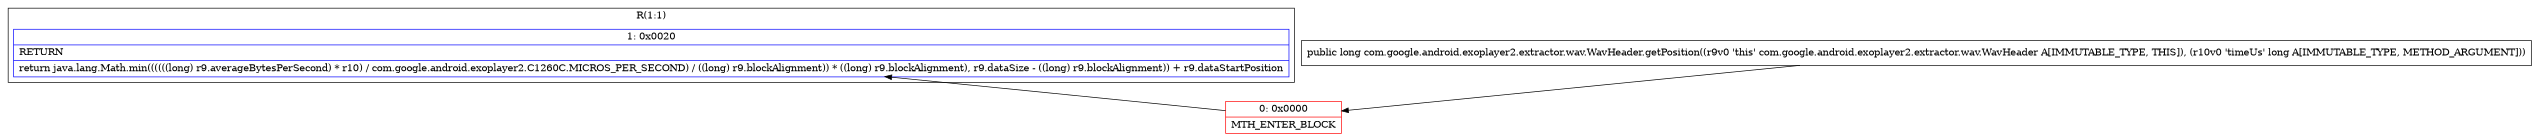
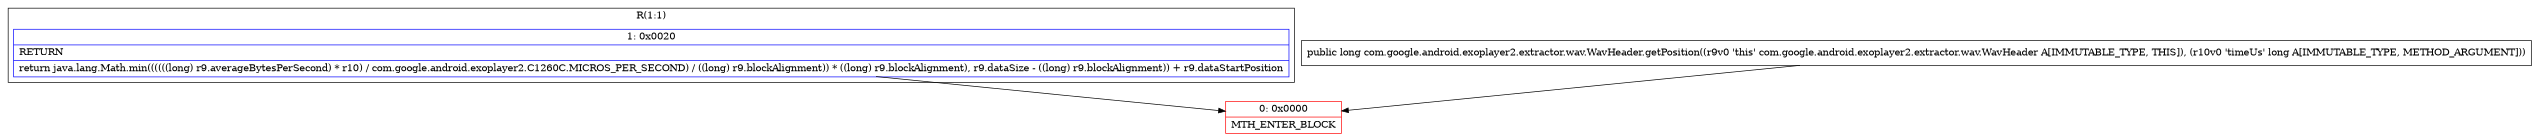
edge "0: 0x0000" -> "1: 0x0020": reversed
